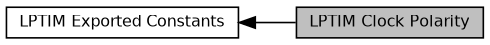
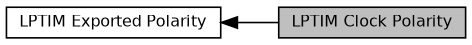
node "LPTIM Exported Constants": label "LPTIM Exported Constants" -> "LPTIM Exported Polarity"
